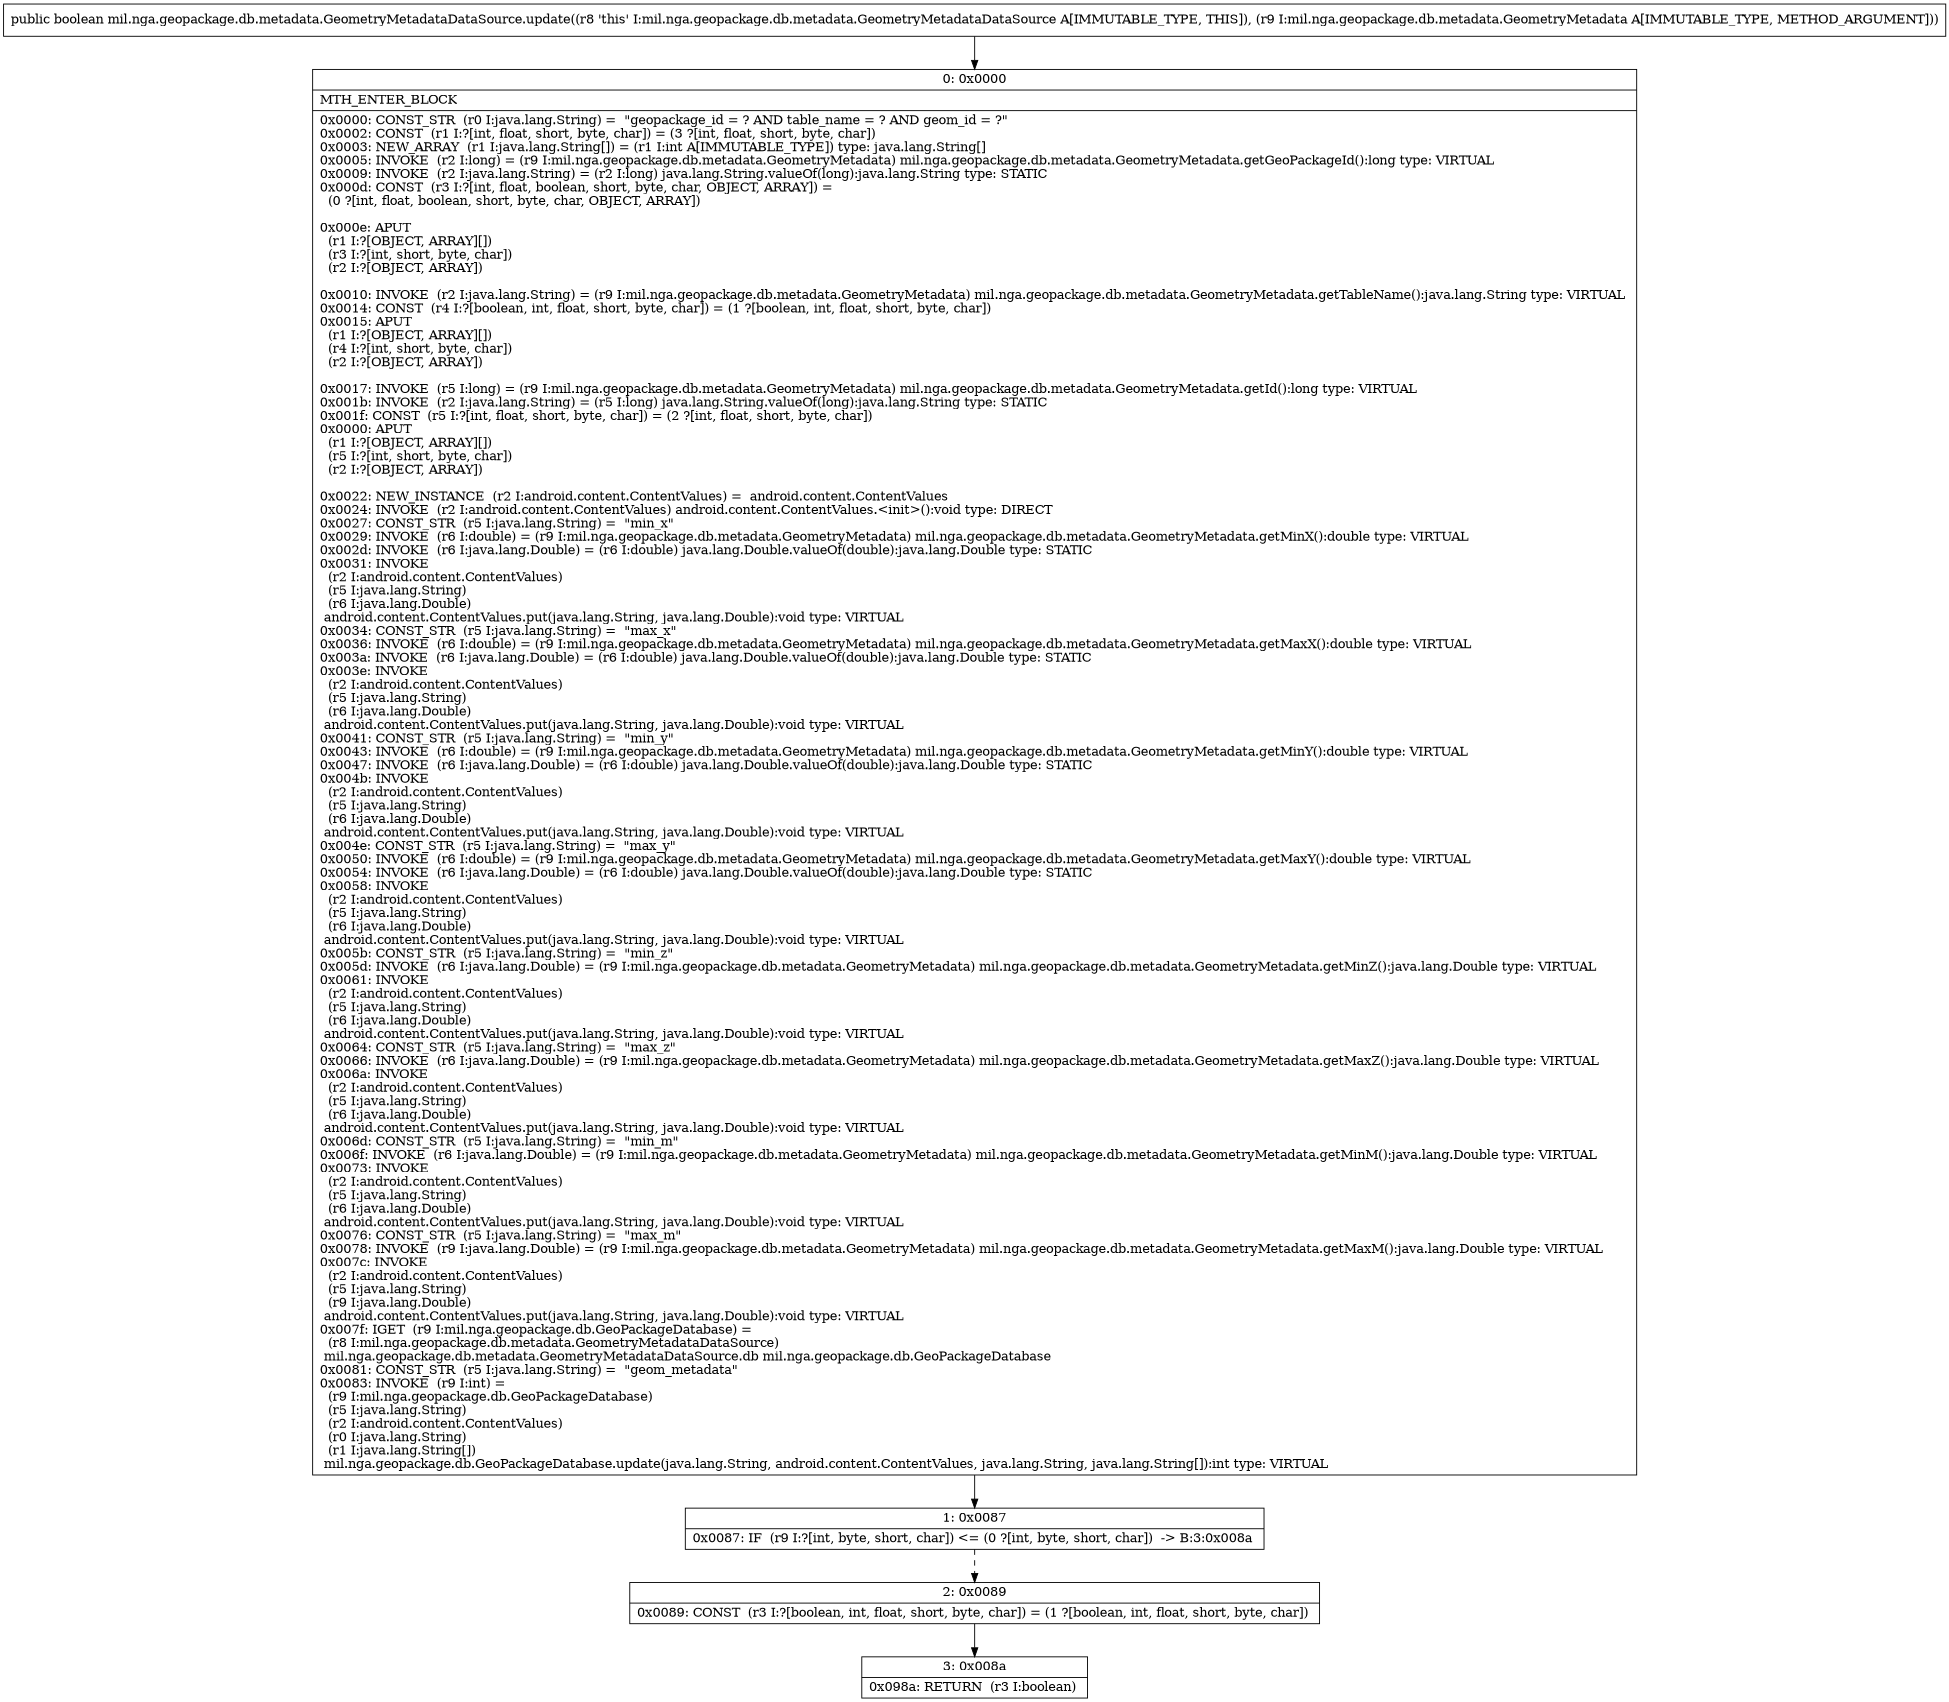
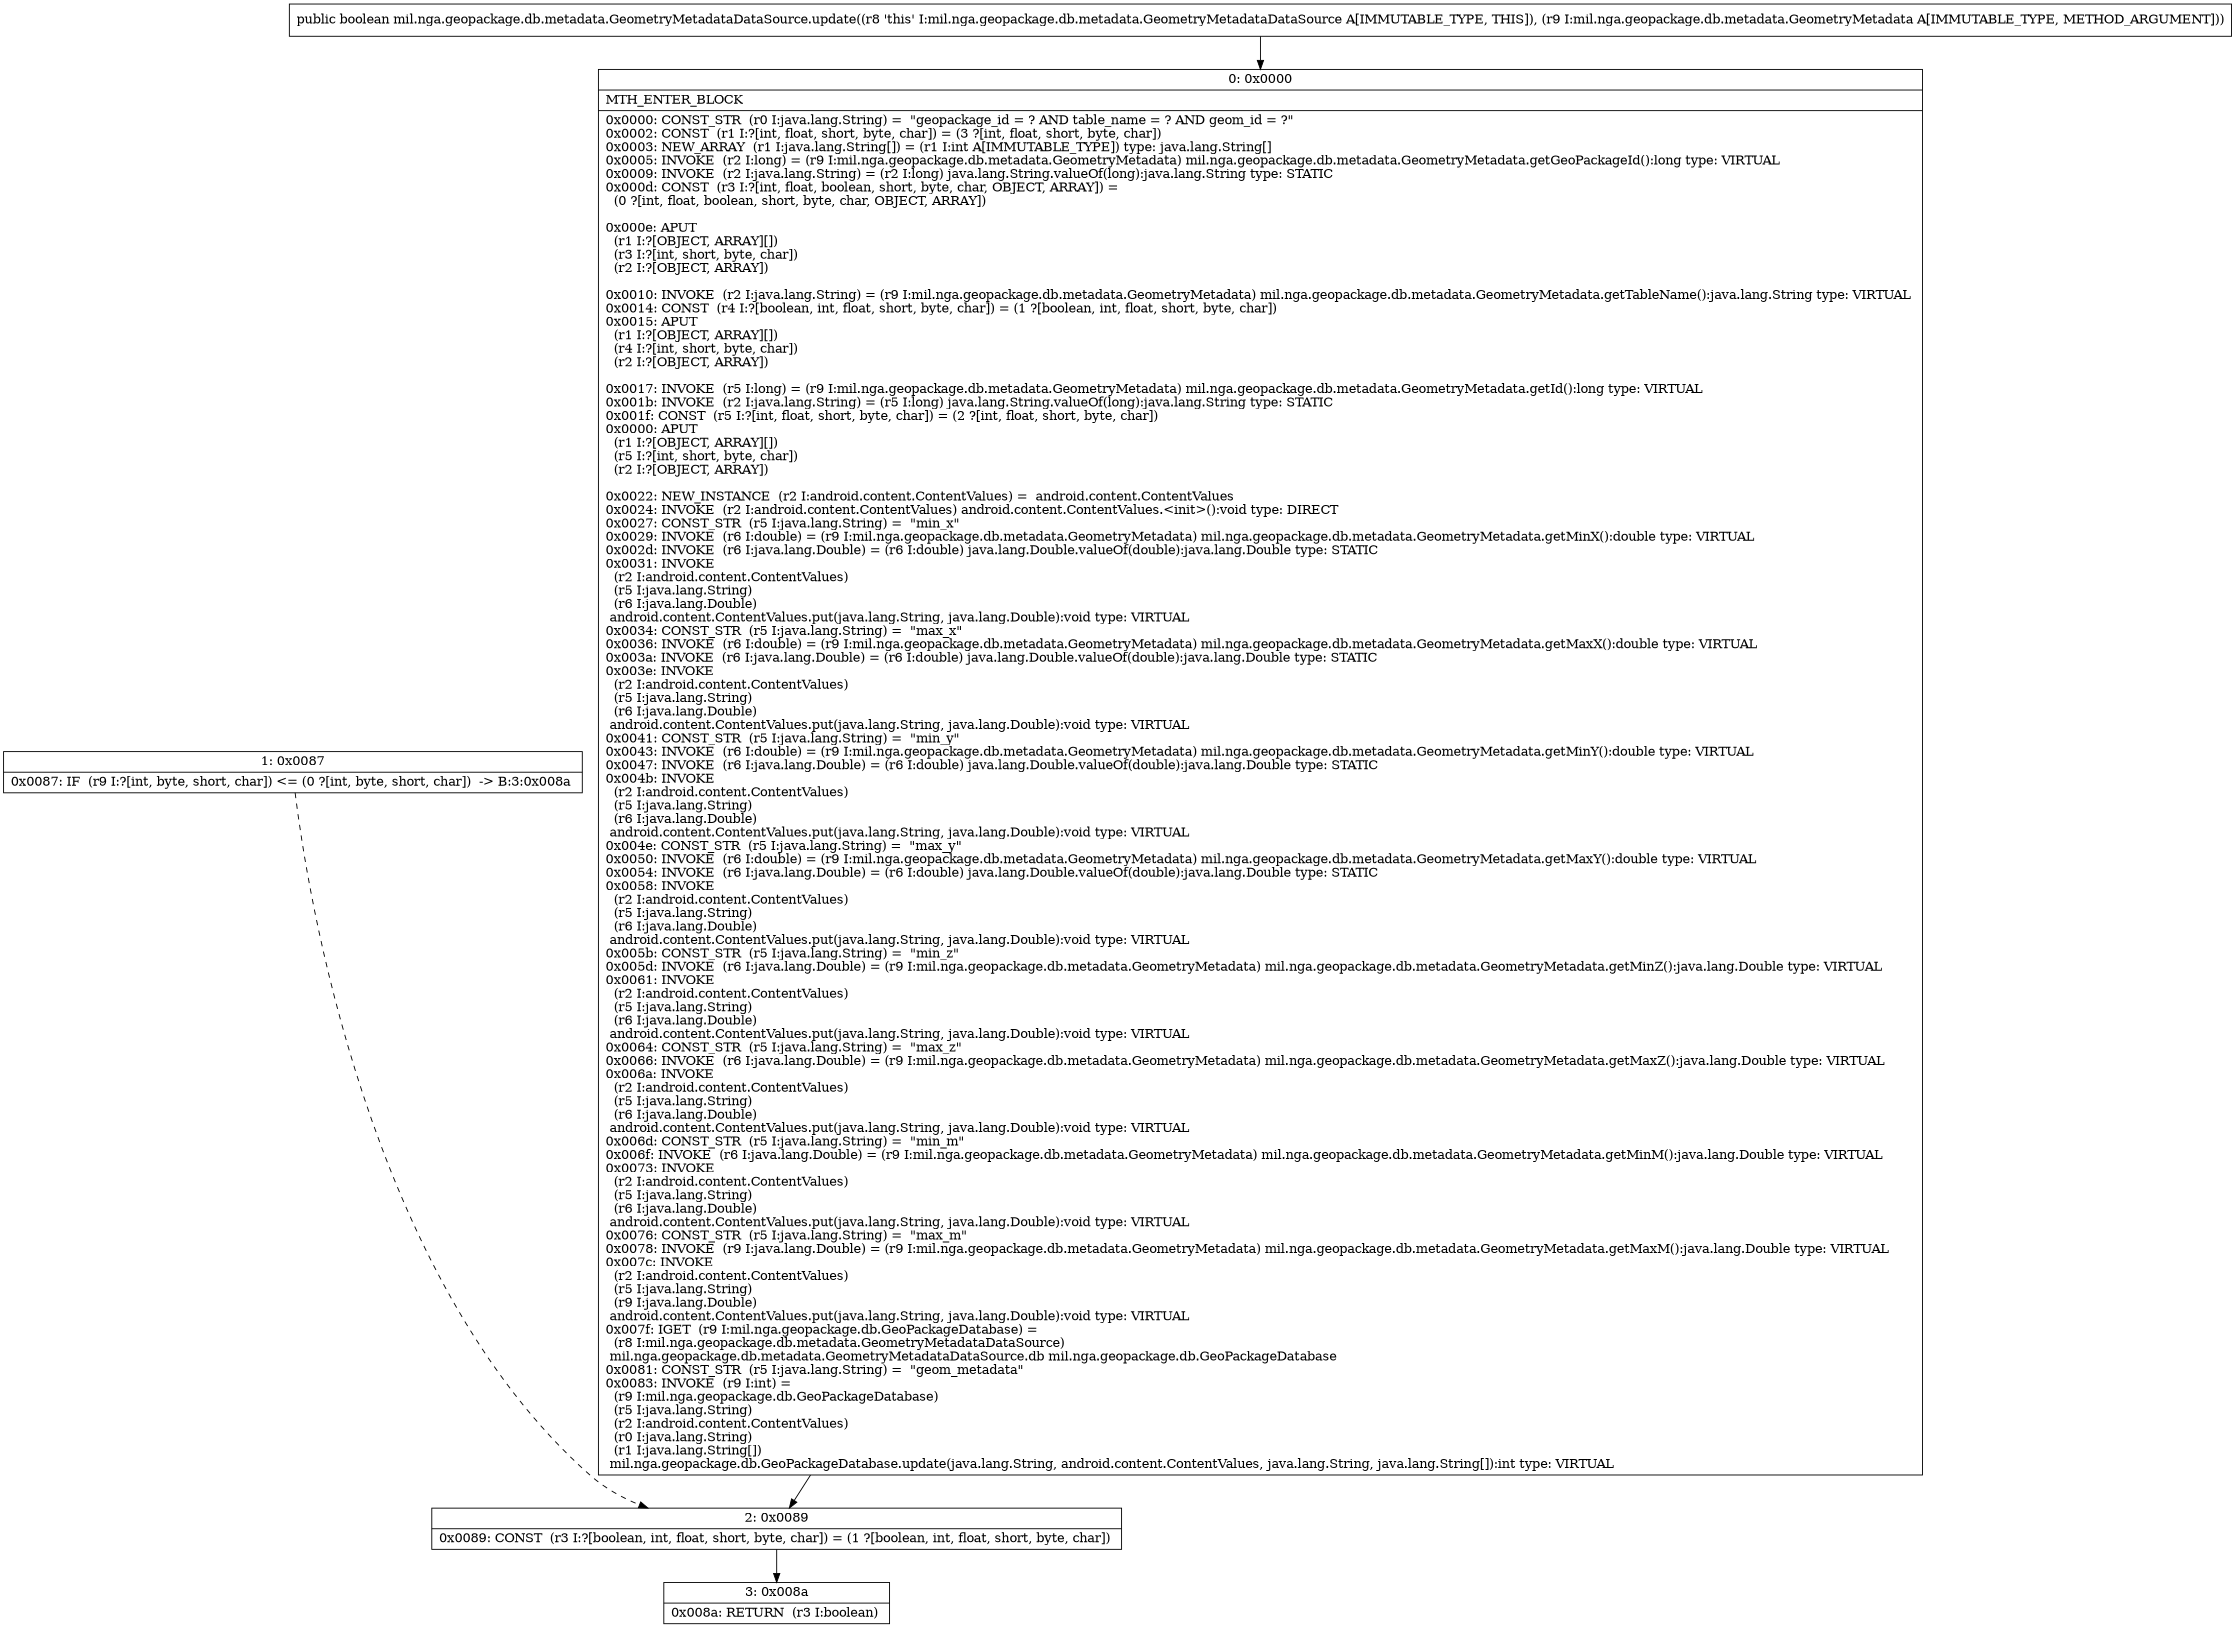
edge "0: 0x0000" -> "1: 0x0087": now "0: 0x0000" -> "2: 0x0089"
node "3: 0x008a": text "0x098a: RETURN  (r3 I:boolean)" -> "0x008a: RETURN  (r3 I:boolean)"
